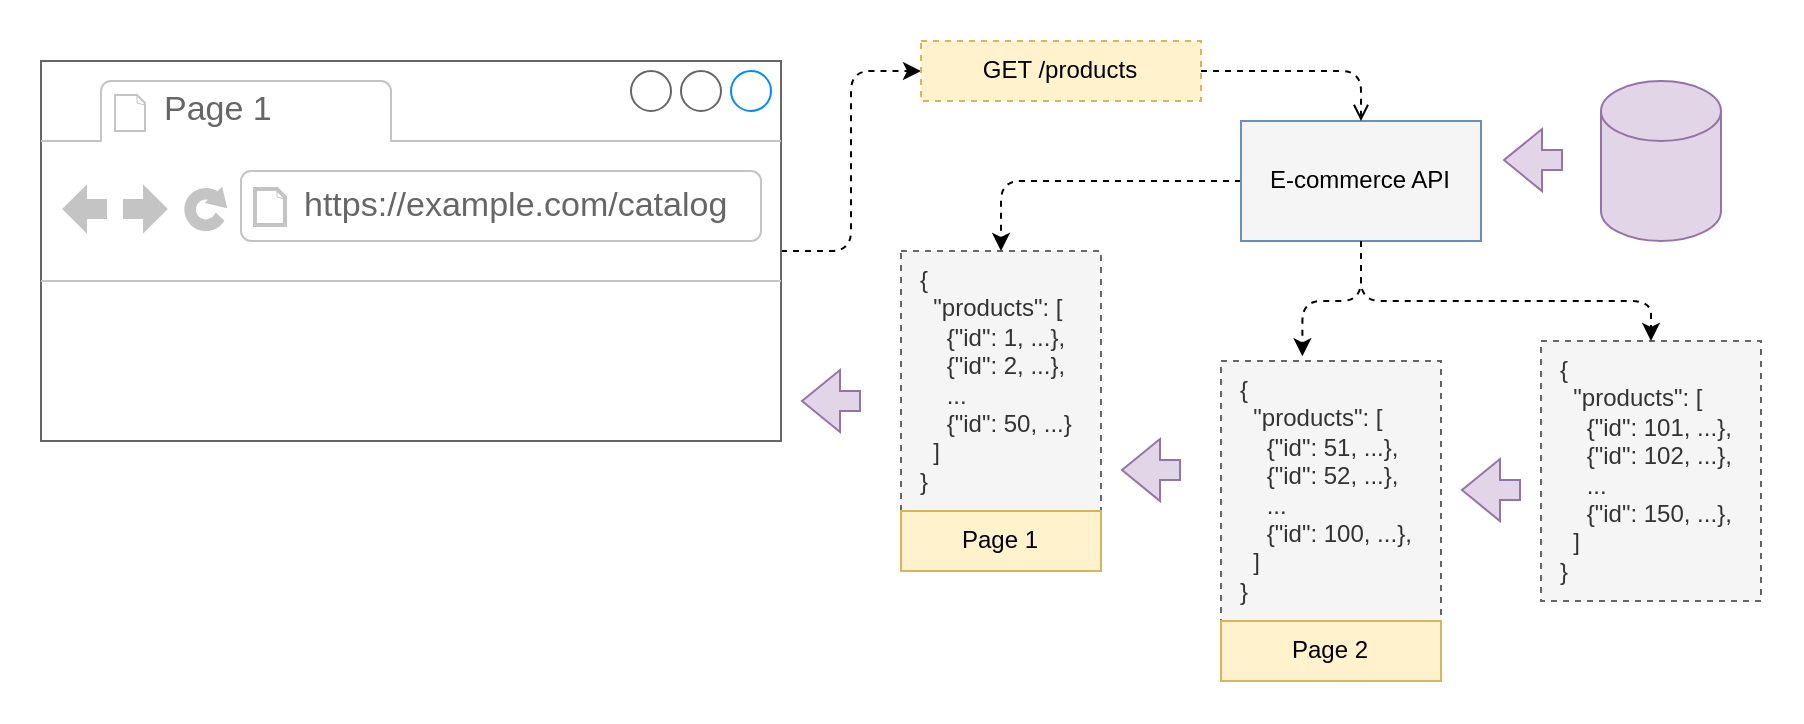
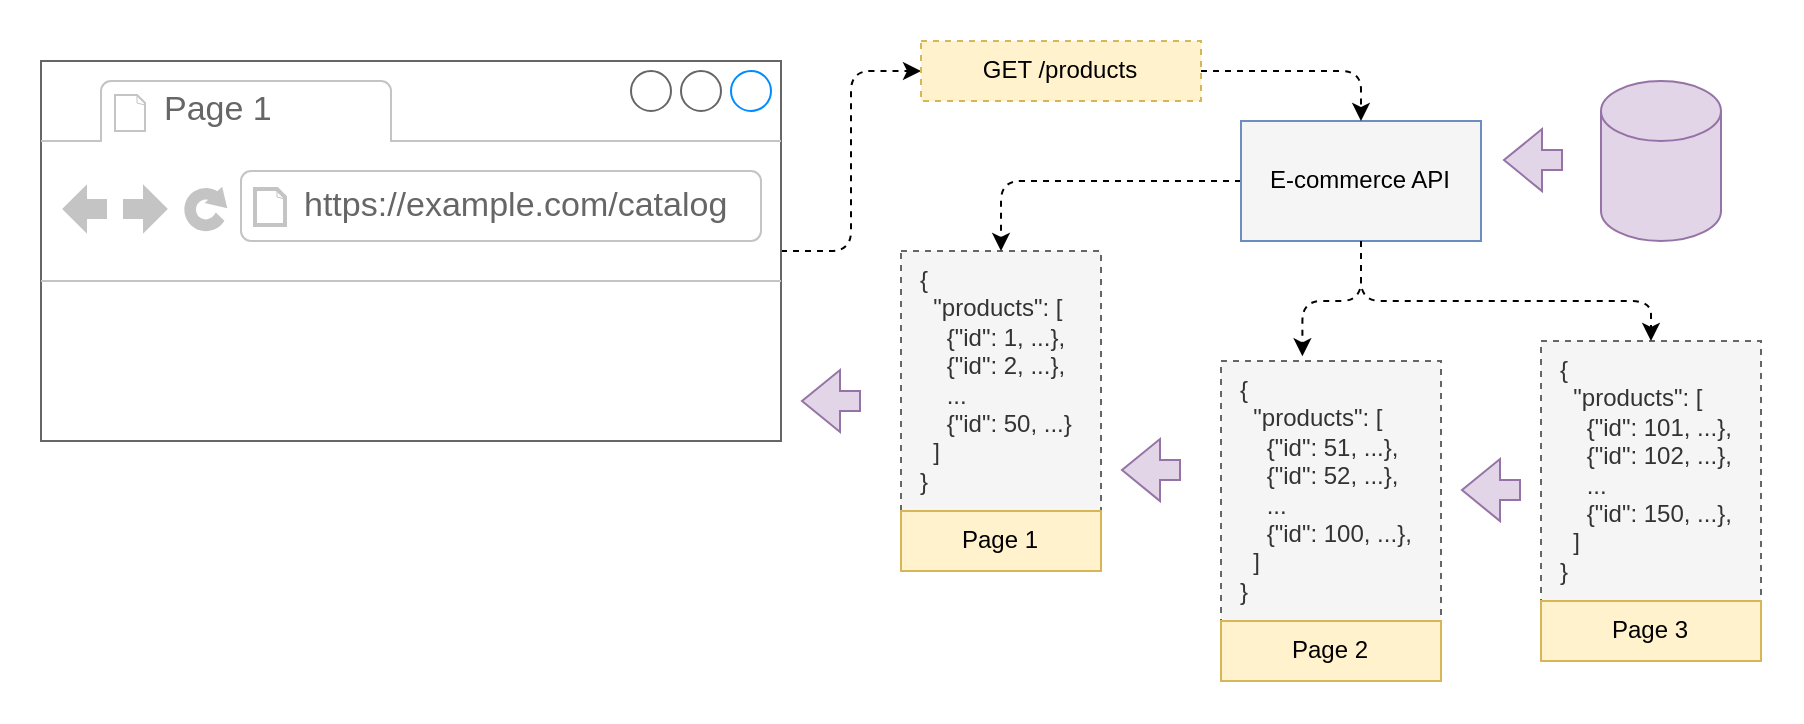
edge "GET /products" -> "E-commerce API": arrowhead open -> classic
node "Page 3": added
